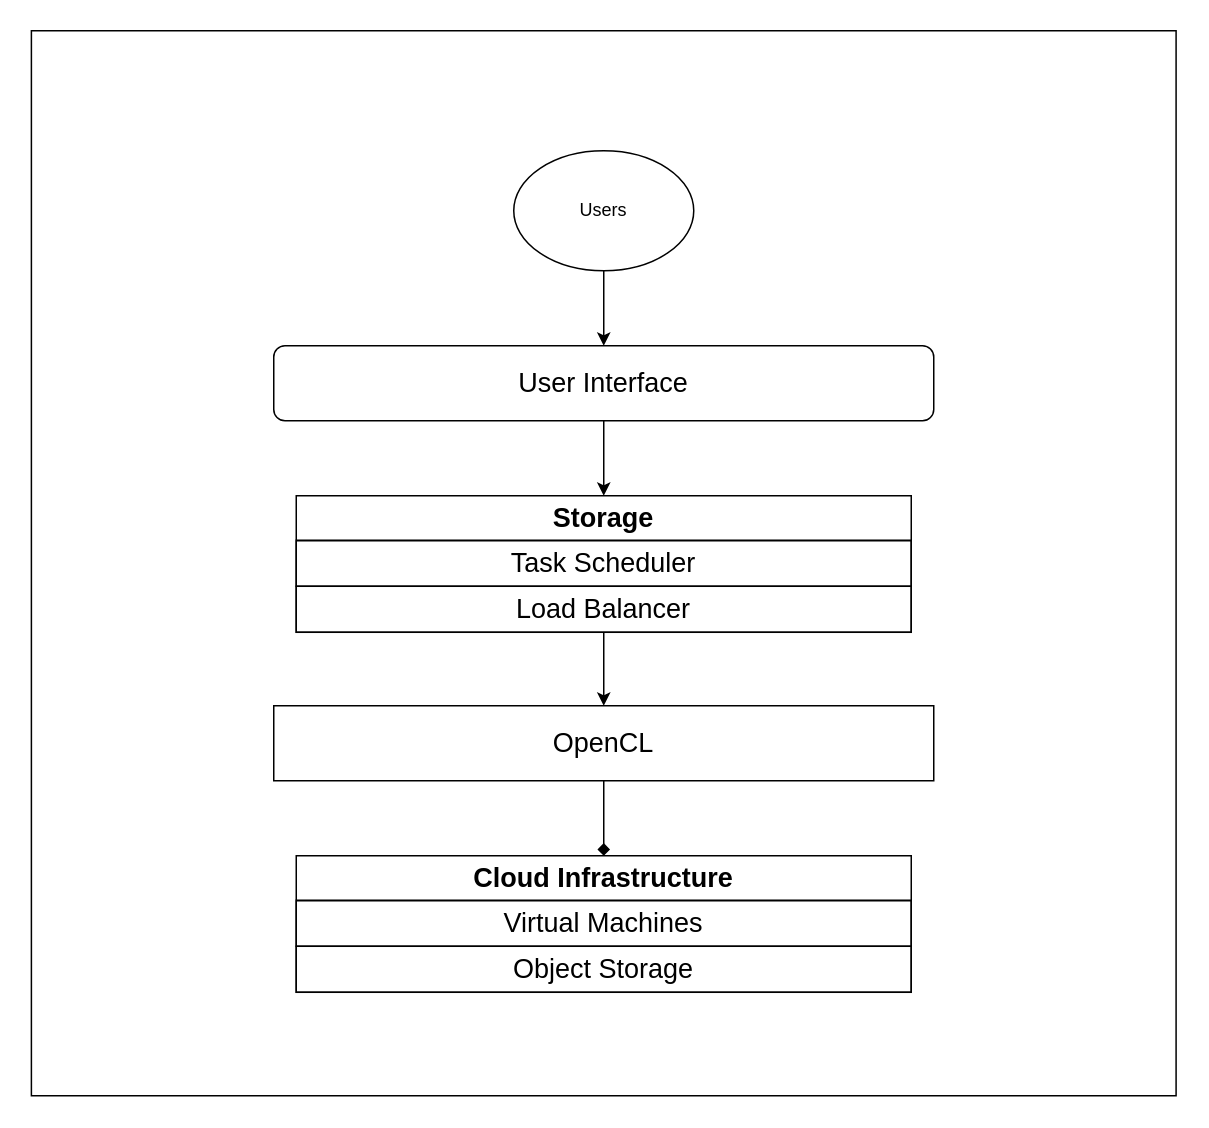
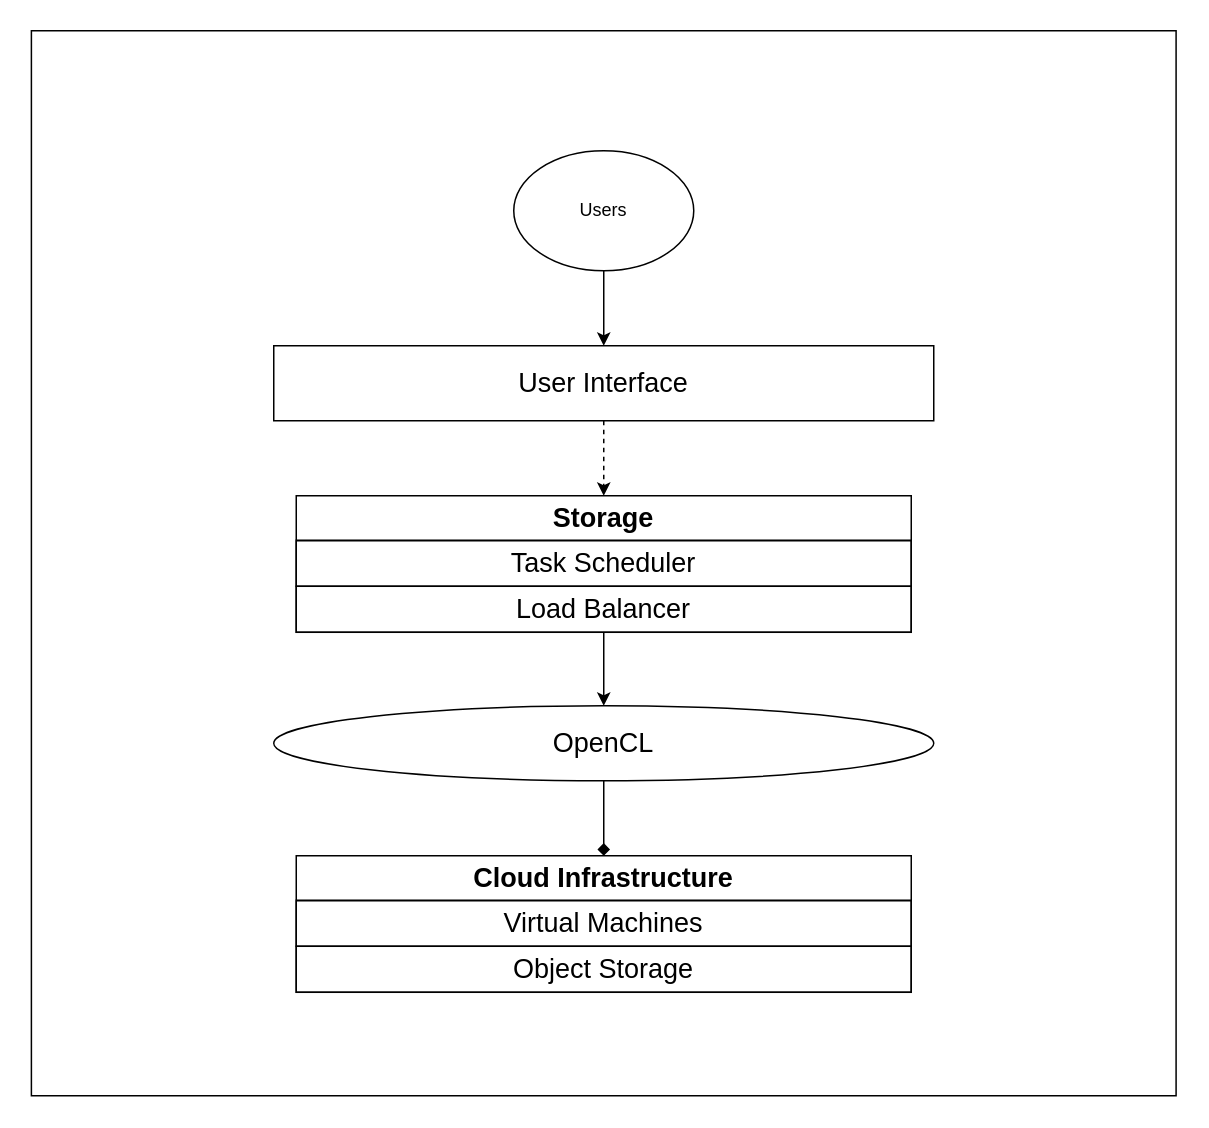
node "User Interface": shape rounded rectangle -> rectangle
edge "User Interface" -> "Storage": style solid -> dashed
node "OpenCL": shape rectangle -> ellipse
